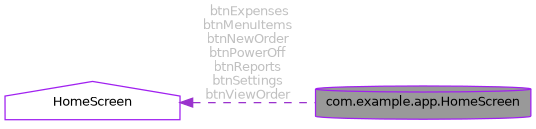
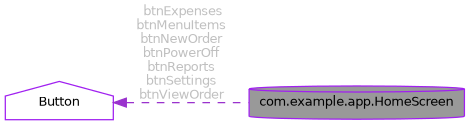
node "HomeScreen": label "HomeScreen" -> "Button"
